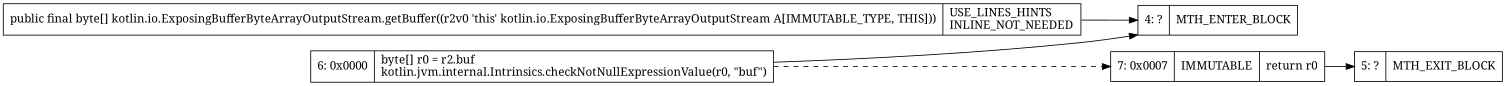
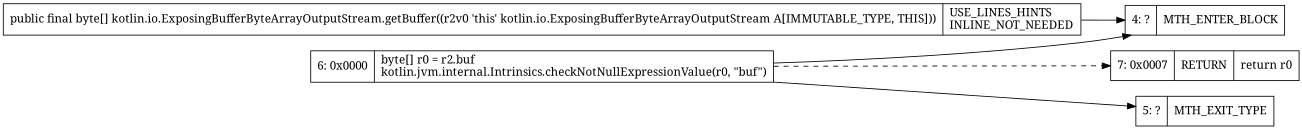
node "7: 0x0007": text "IMMUTABLE" -> "RETURN"
node "5: ?": text "MTH_EXIT_BLOCK" -> "MTH_EXIT_TYPE"
edge "7: 0x0007" -> "5: ?": now "6: 0x0000" -> "5: ?"
